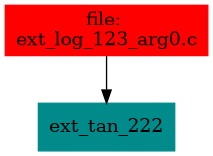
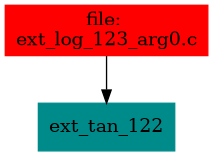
node "ext_tan_222": label "ext_tan_222" -> "ext_tan_122"
